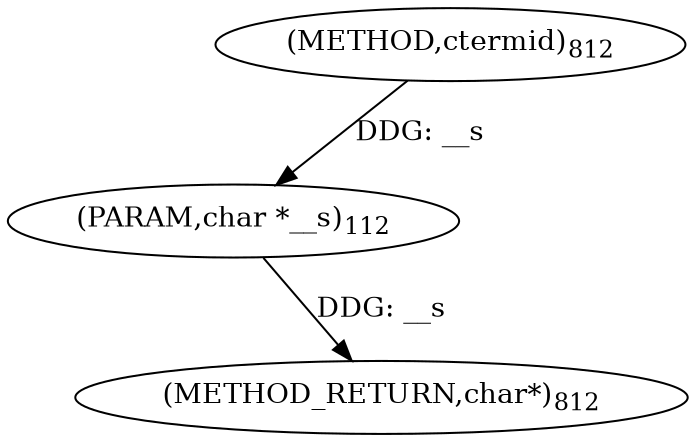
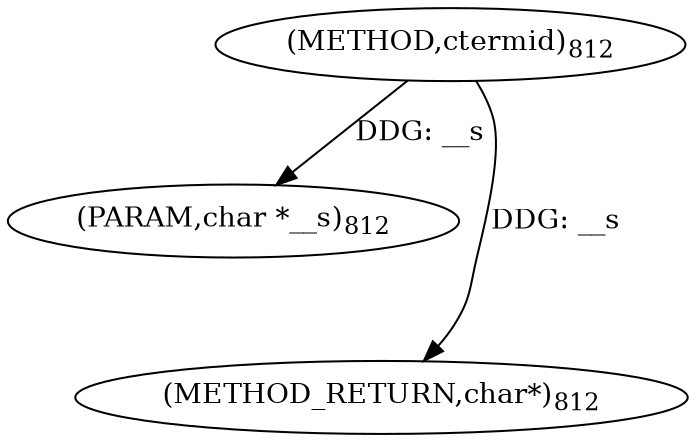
node "(PARAM,char *__s)": text "112" -> "812"
edge "(PARAM,char *__s)" -> "(METHOD_RETURN,char*)": now "(METHOD,ctermid)" -> "(METHOD_RETURN,char*)"
